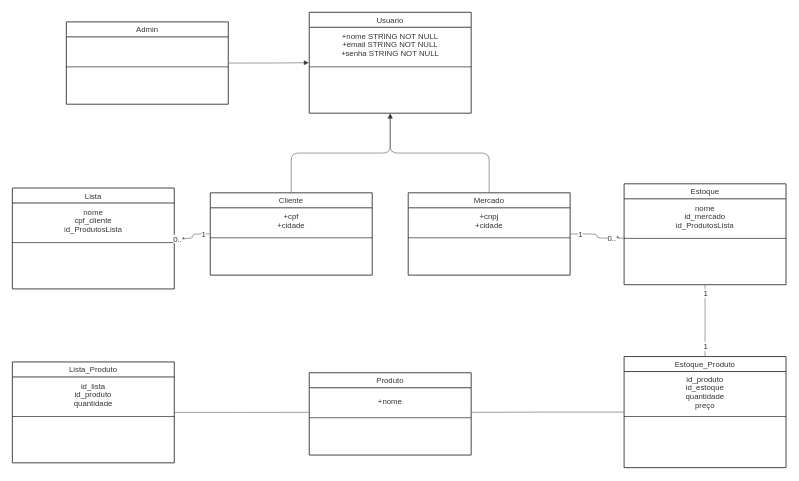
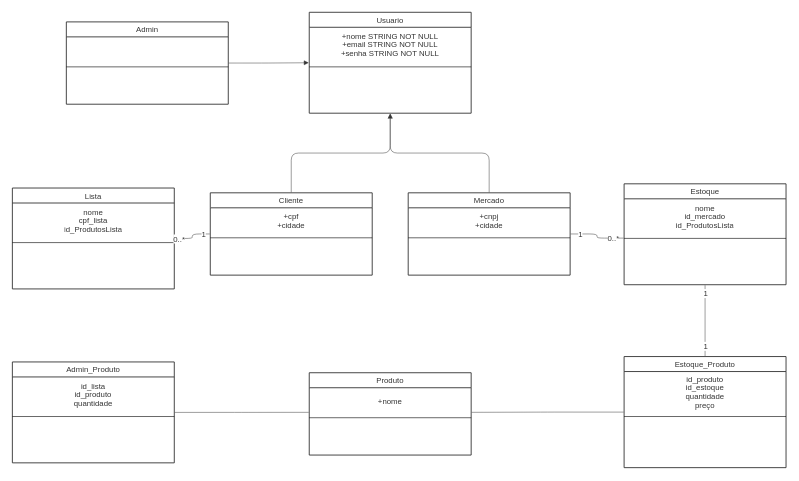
node "nome cpf_cliente id_ProdutosLista": label "nome cpf_cliente id_ProdutosLista" -> "nome cpf_lista id_ProdutosLista"
node "Lista_Produto": label "Lista_Produto" -> "Admin_Produto"
